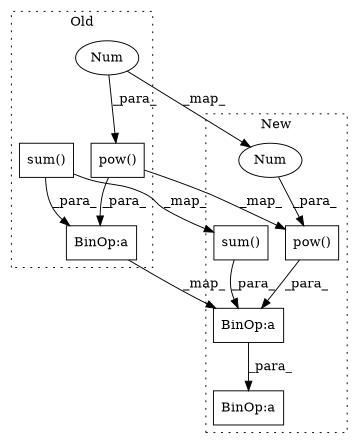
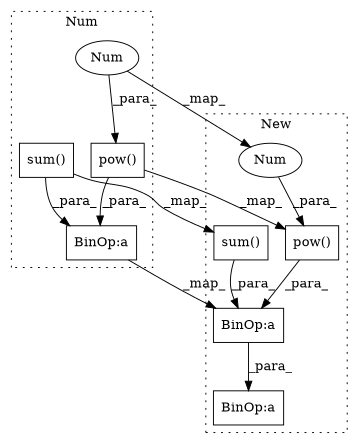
cluster "Old": label "Old" -> "Num"
